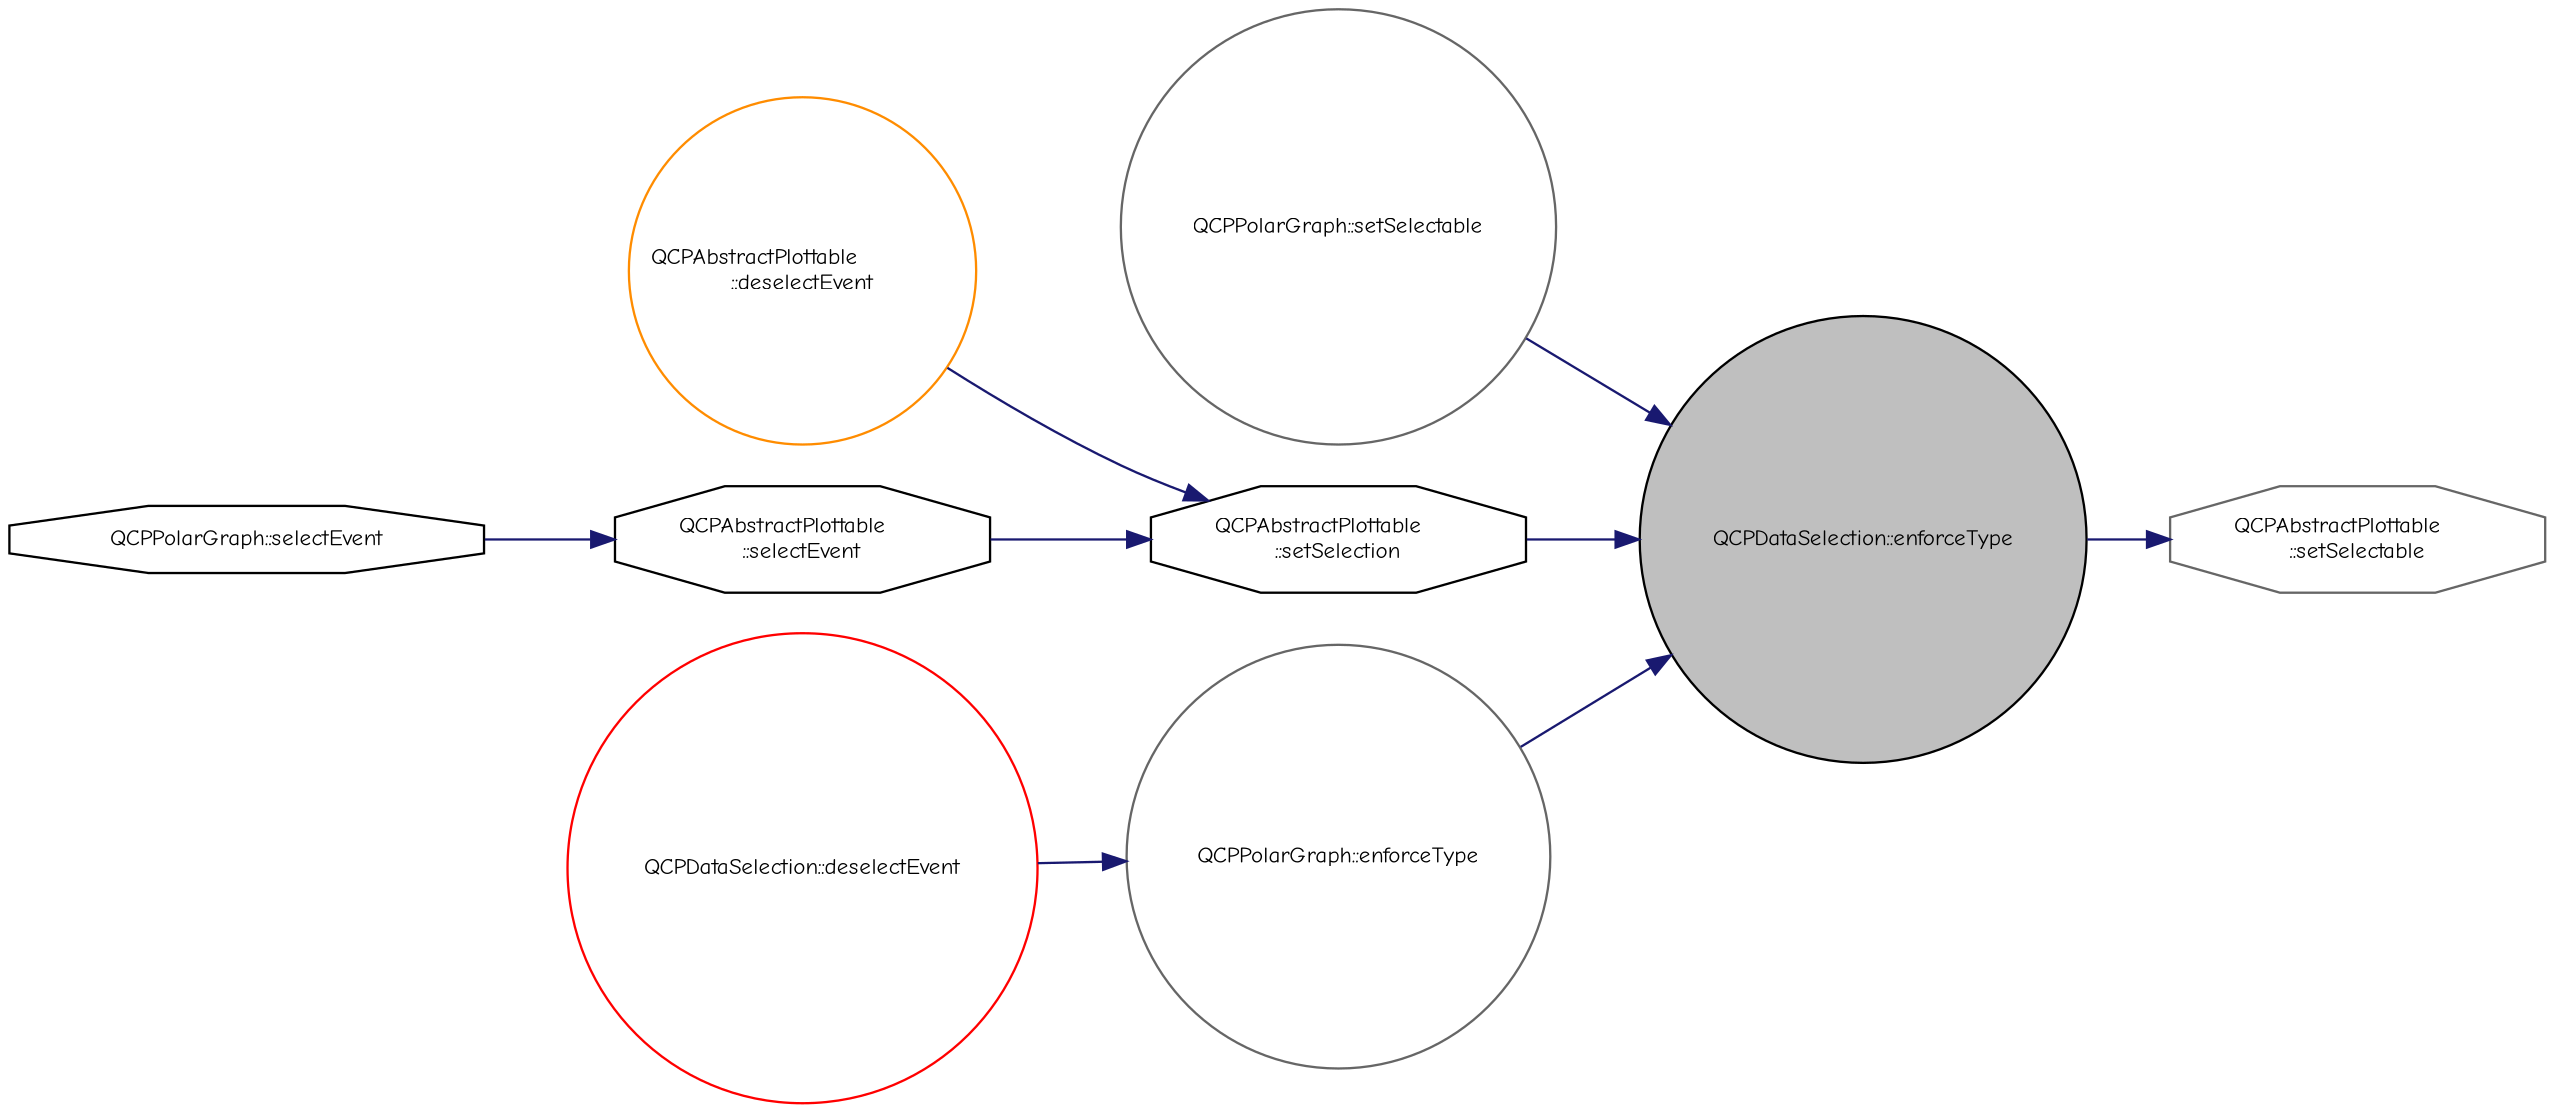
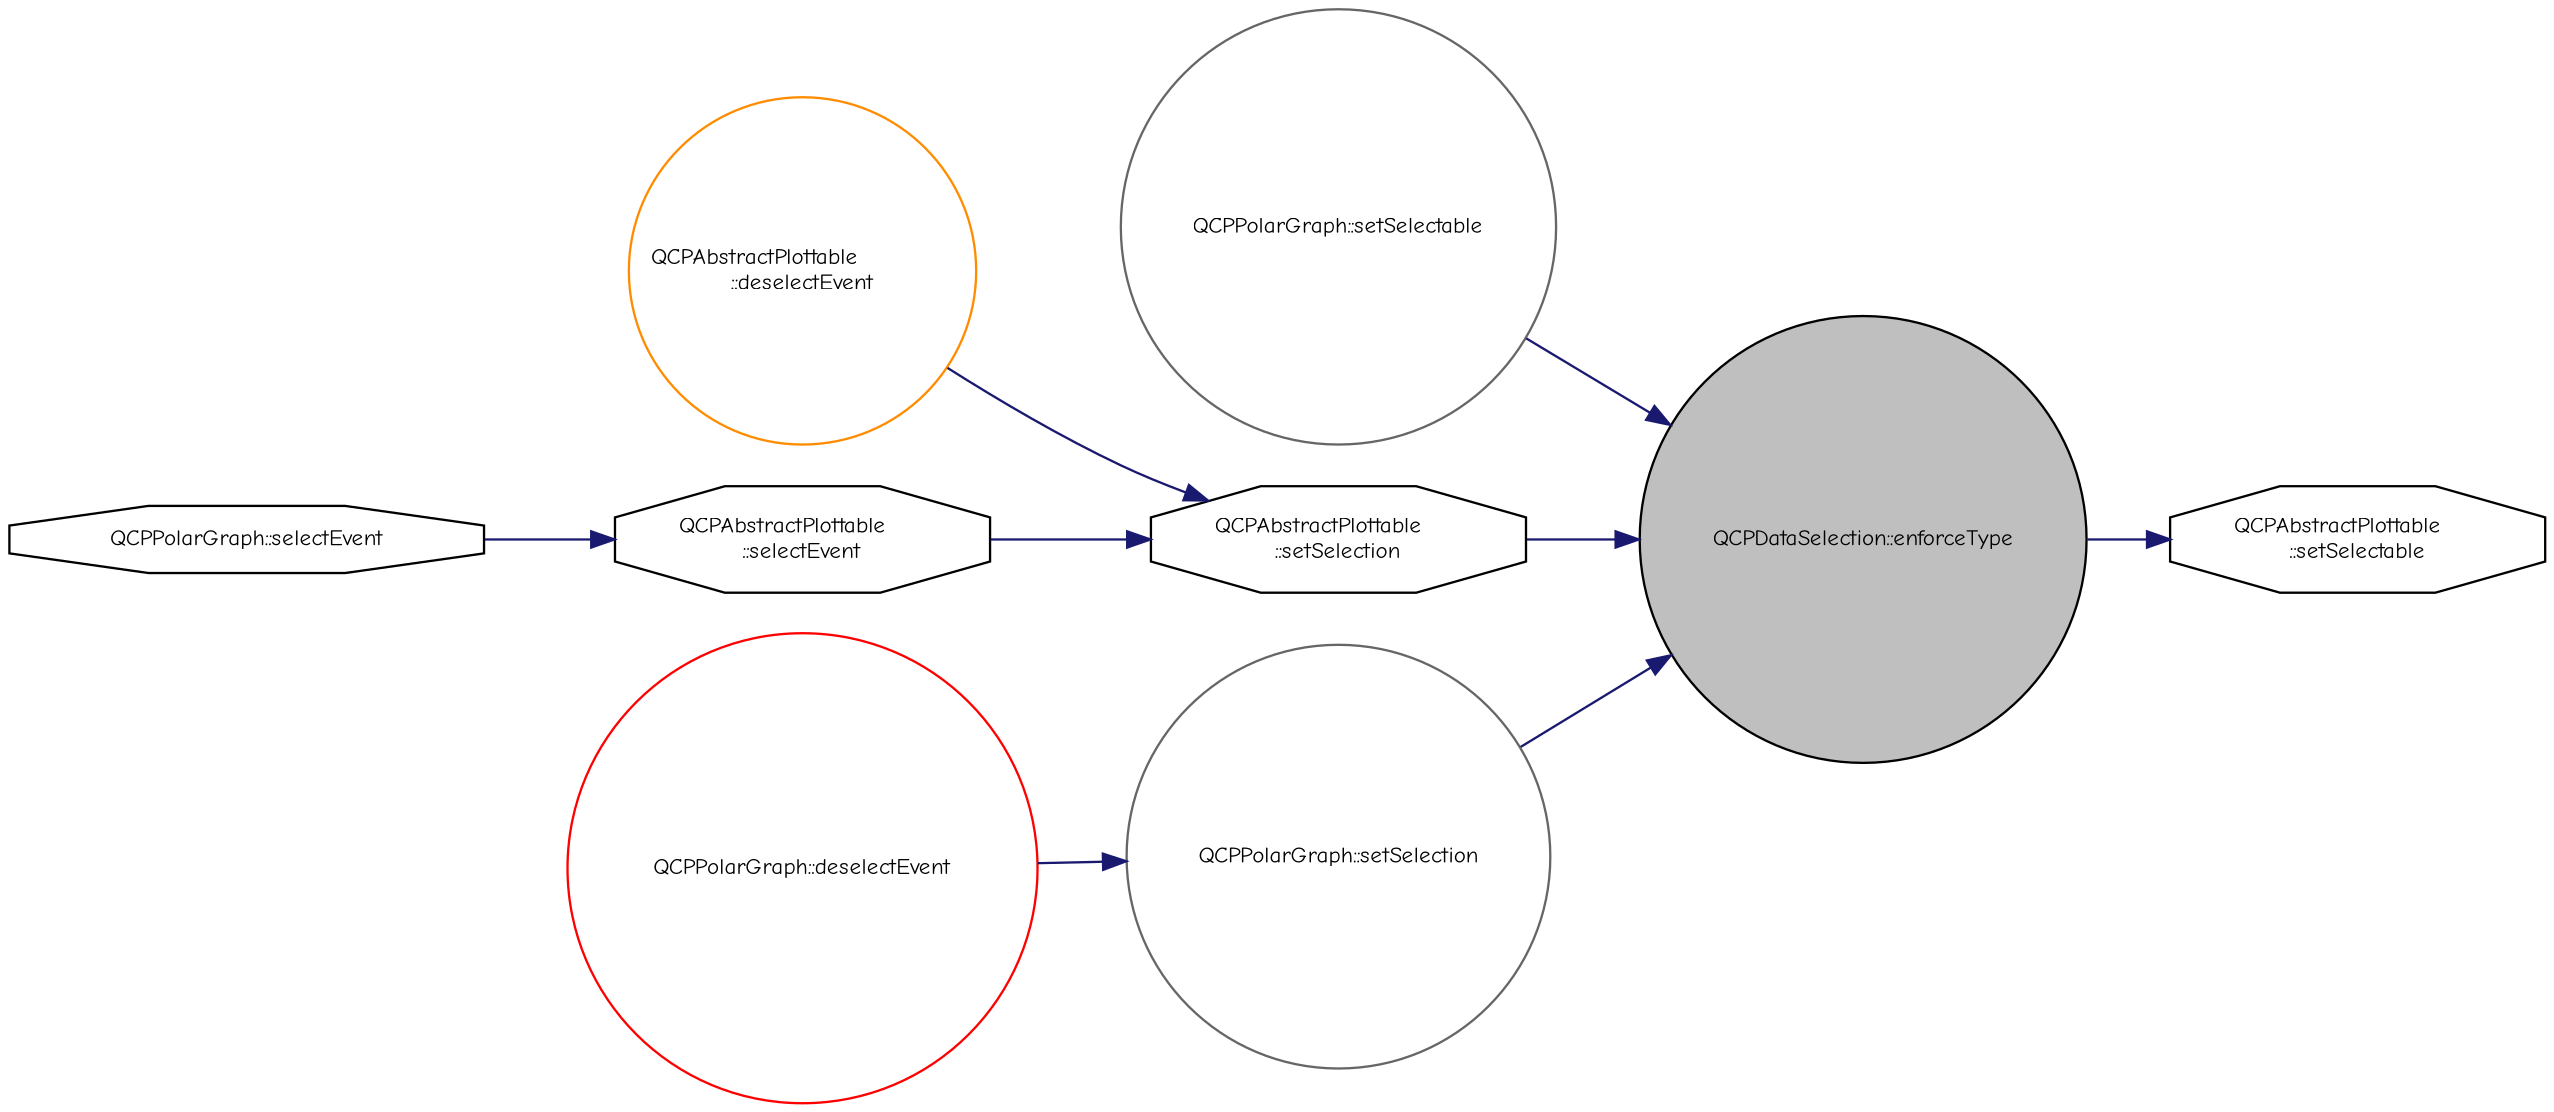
node "QCPAbstractPlottable ::setSelectable": color gray40 -> black
node "QCPPolarGraph::enforceType": label "QCPPolarGraph::enforceType" -> "QCPPolarGraph::setSelection"
node "QCPDataSelection::deselectEvent": label "QCPDataSelection::deselectEvent" -> "QCPPolarGraph::deselectEvent"
